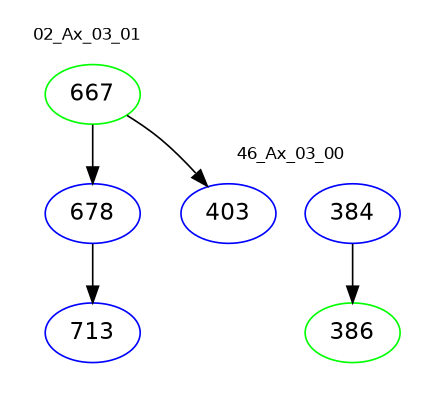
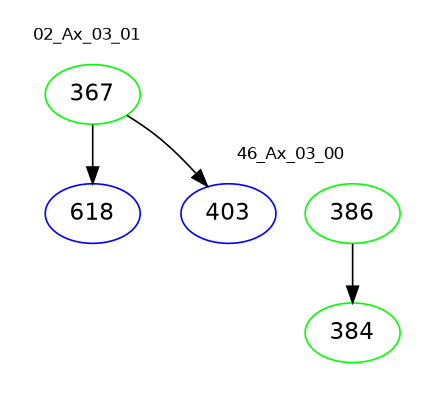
node "667": label "667" -> "367"
node "678": label "678" -> "618"
node "384": color blue -> green
edge "384" -> "386": reversed
node "713": removed
